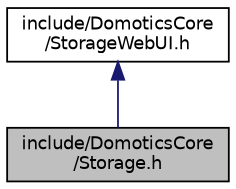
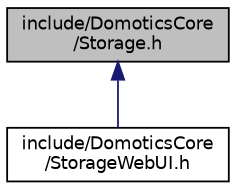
edge "include/DomoticsCore /Storage.h" -> "include/DomoticsCore /StorageWebUI.h": reversed
